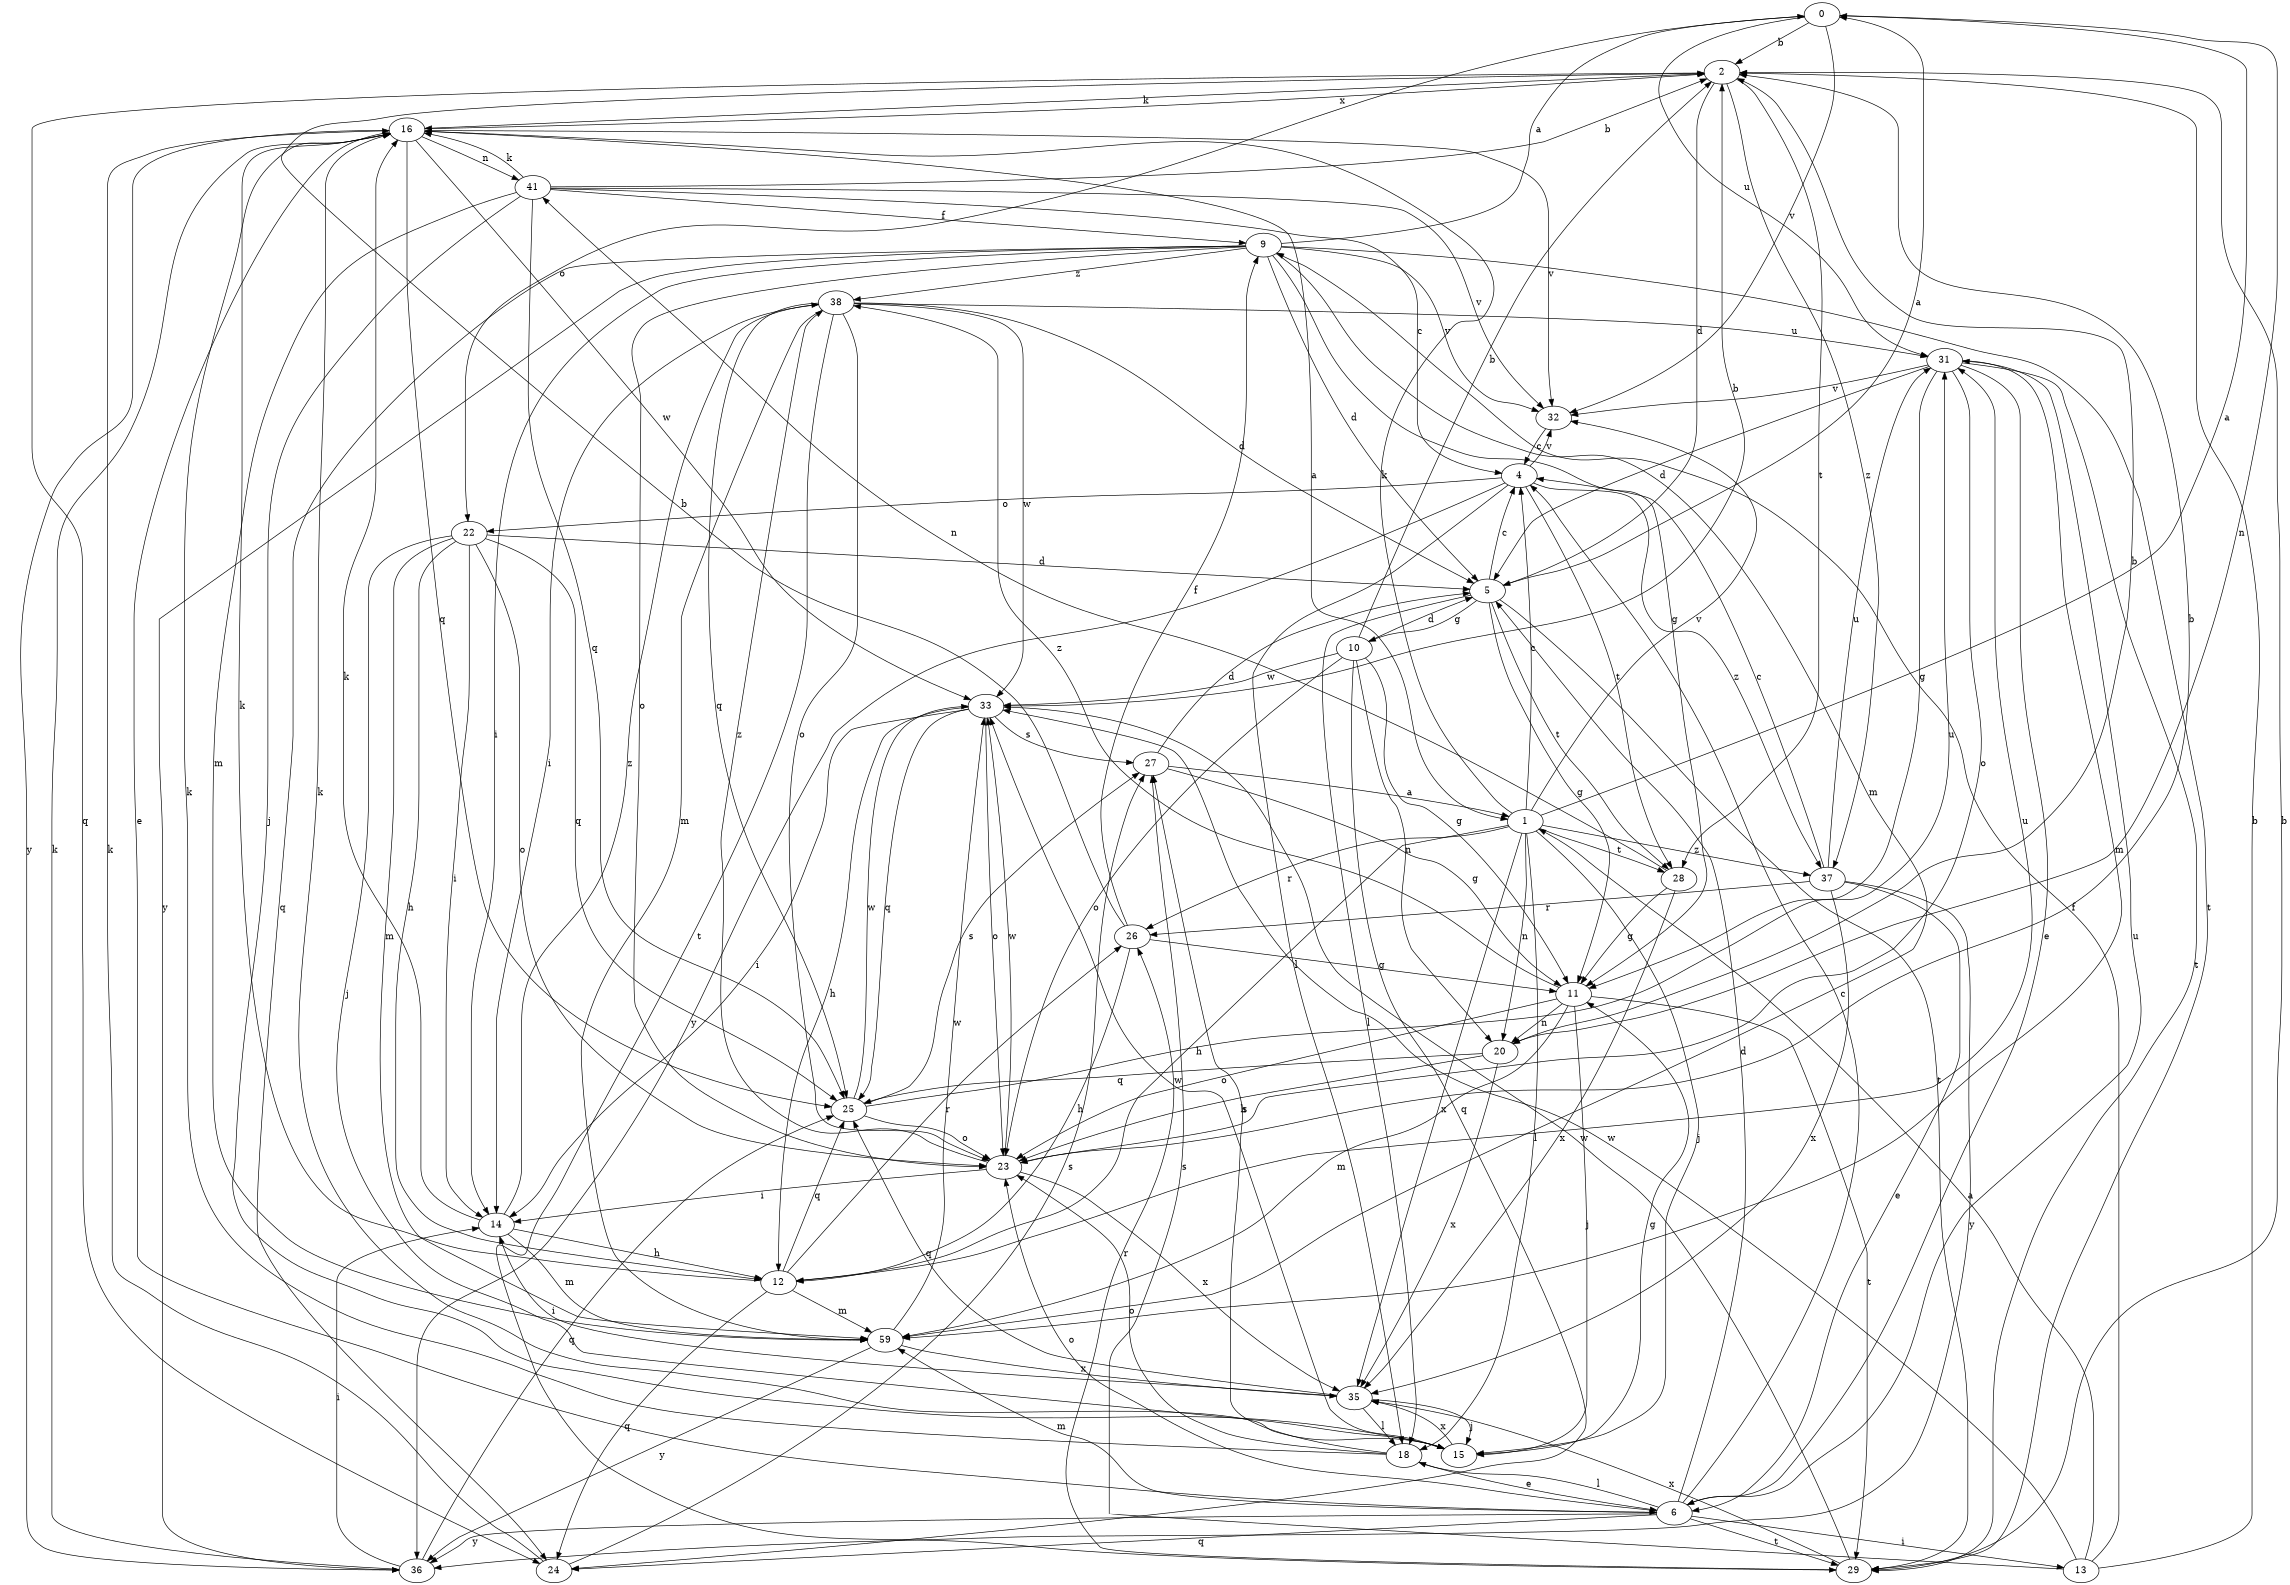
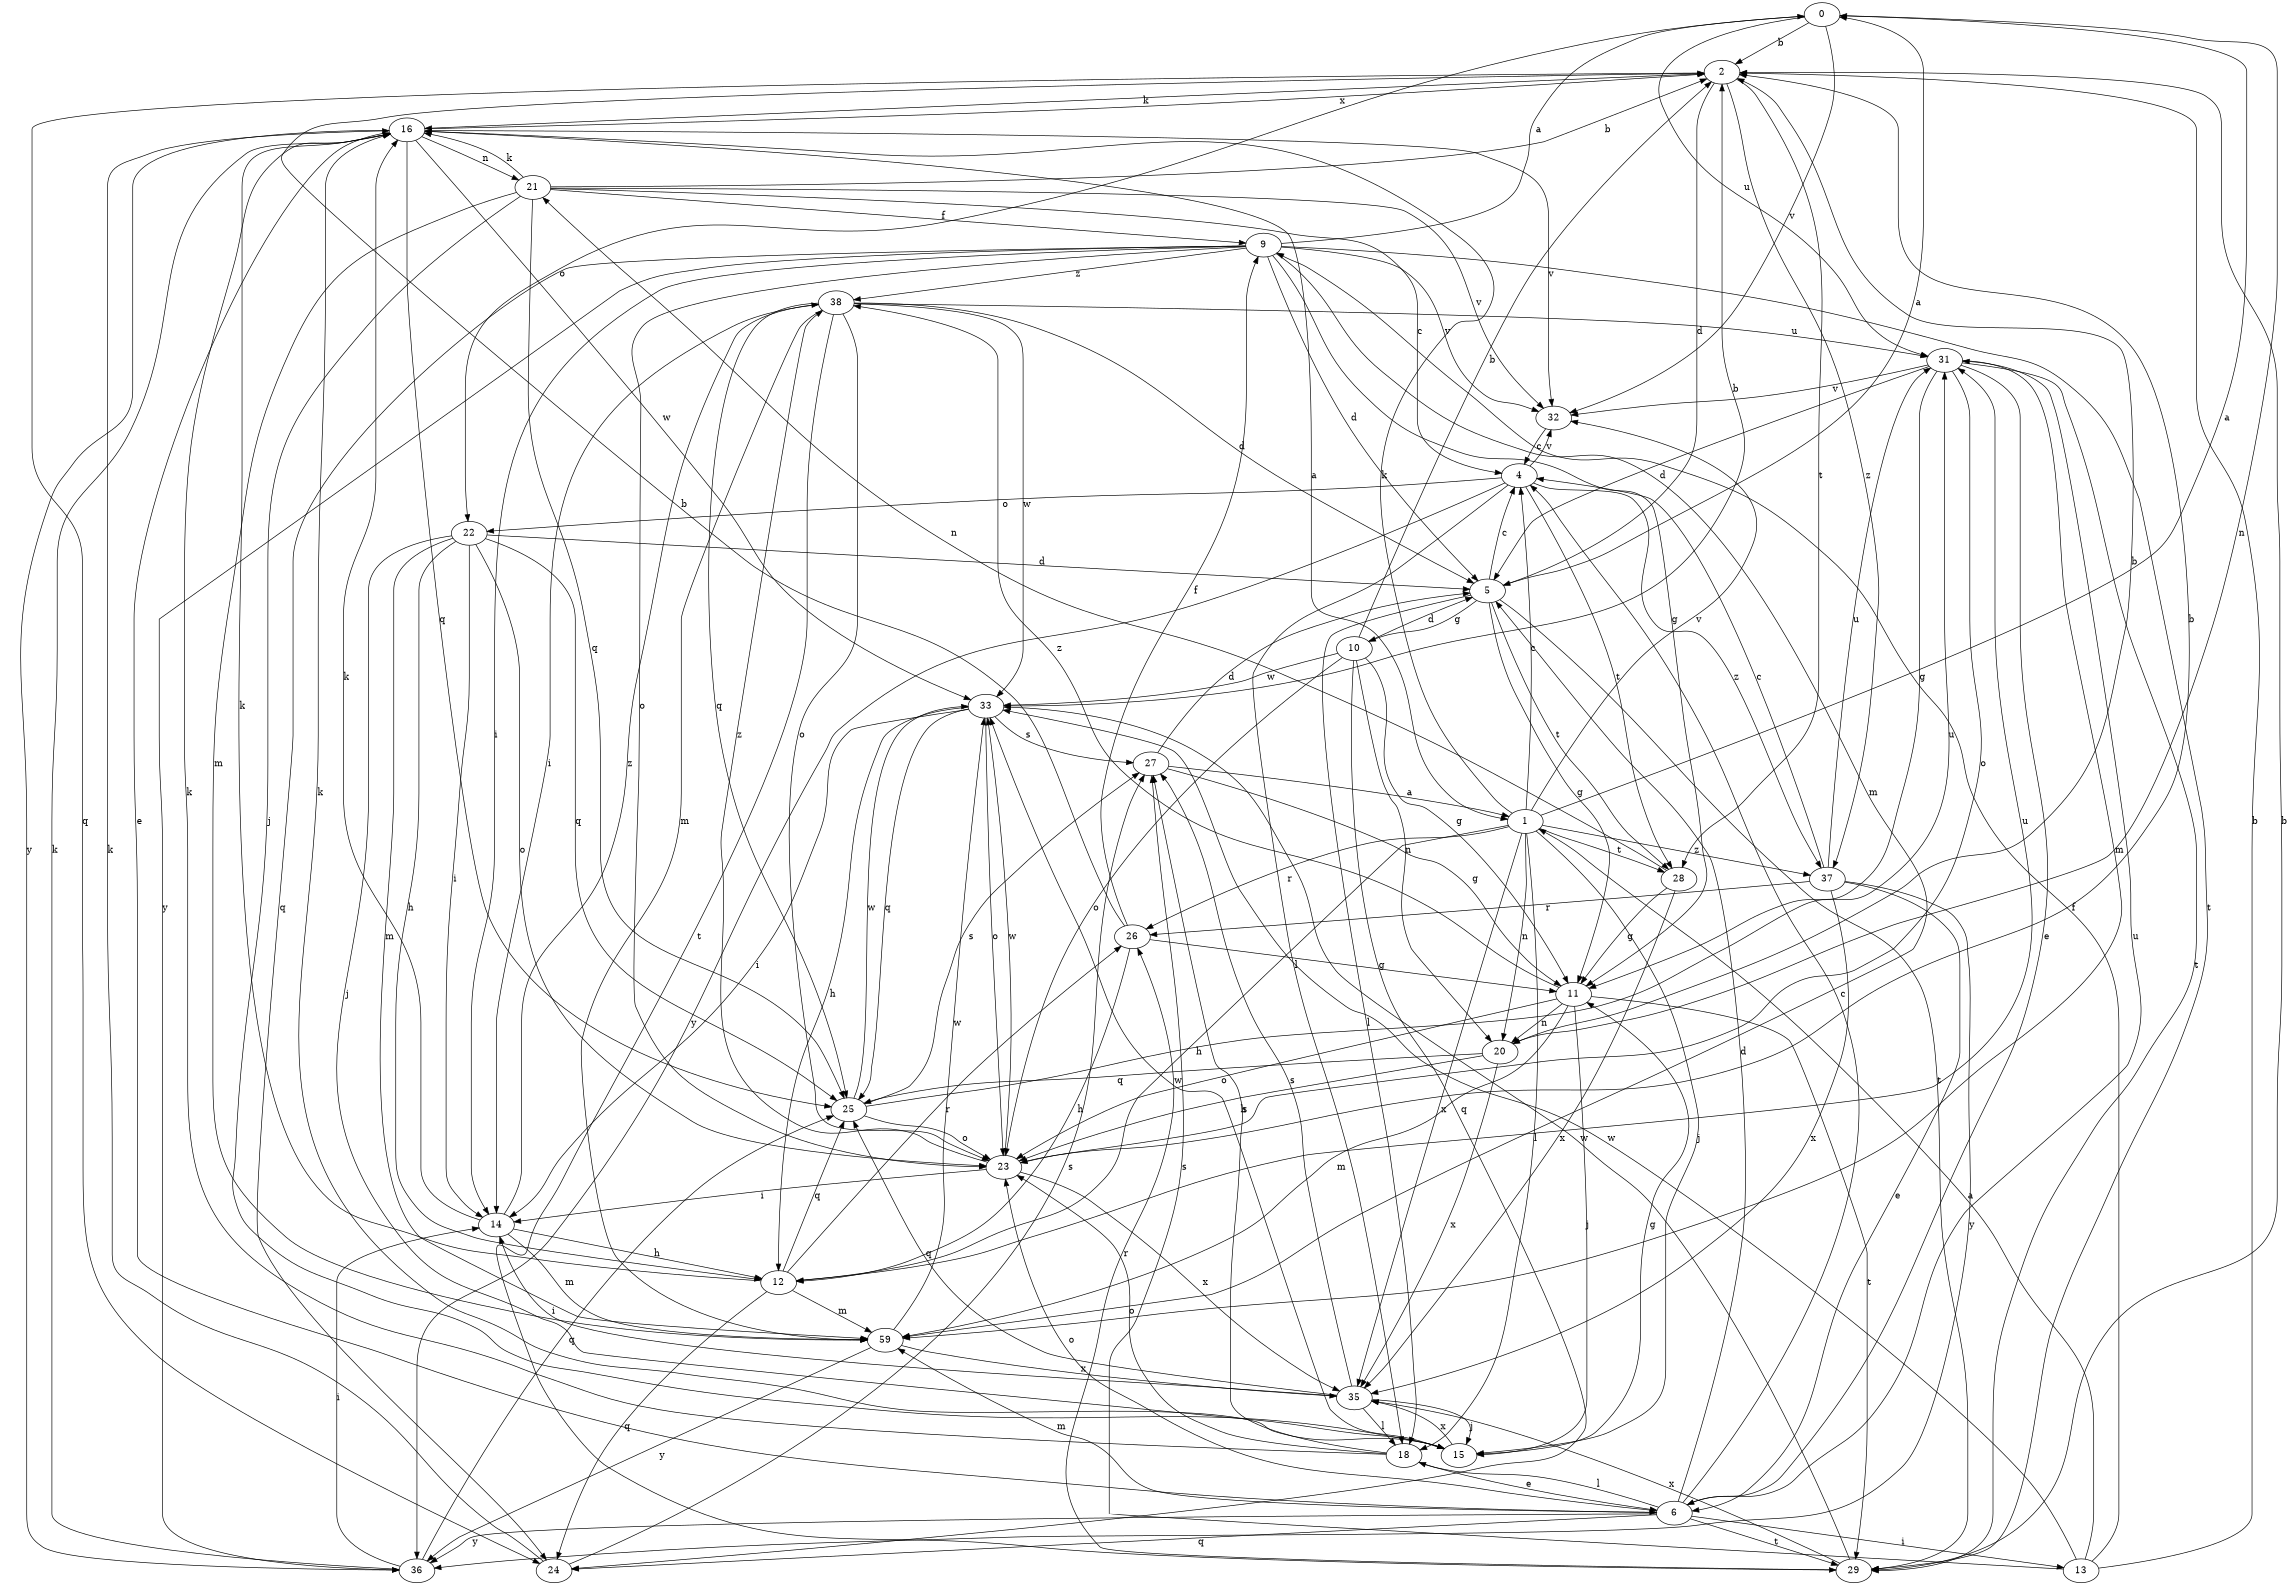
node "41": label "41" -> "21"
edge "35" -> "27": added, label "s"
